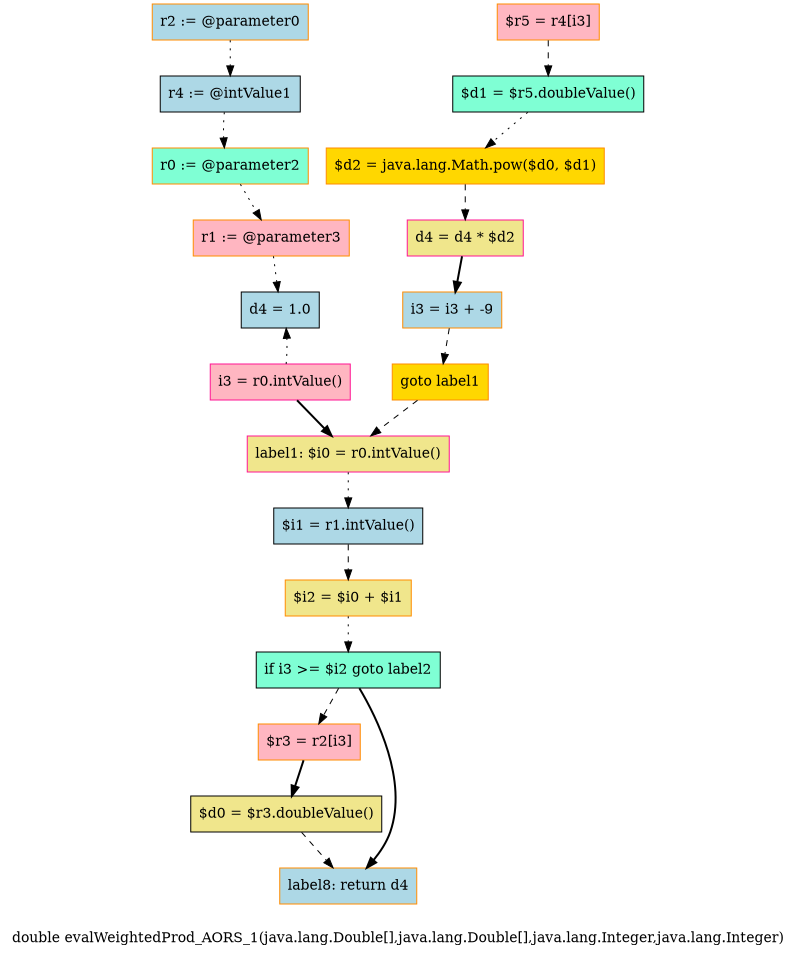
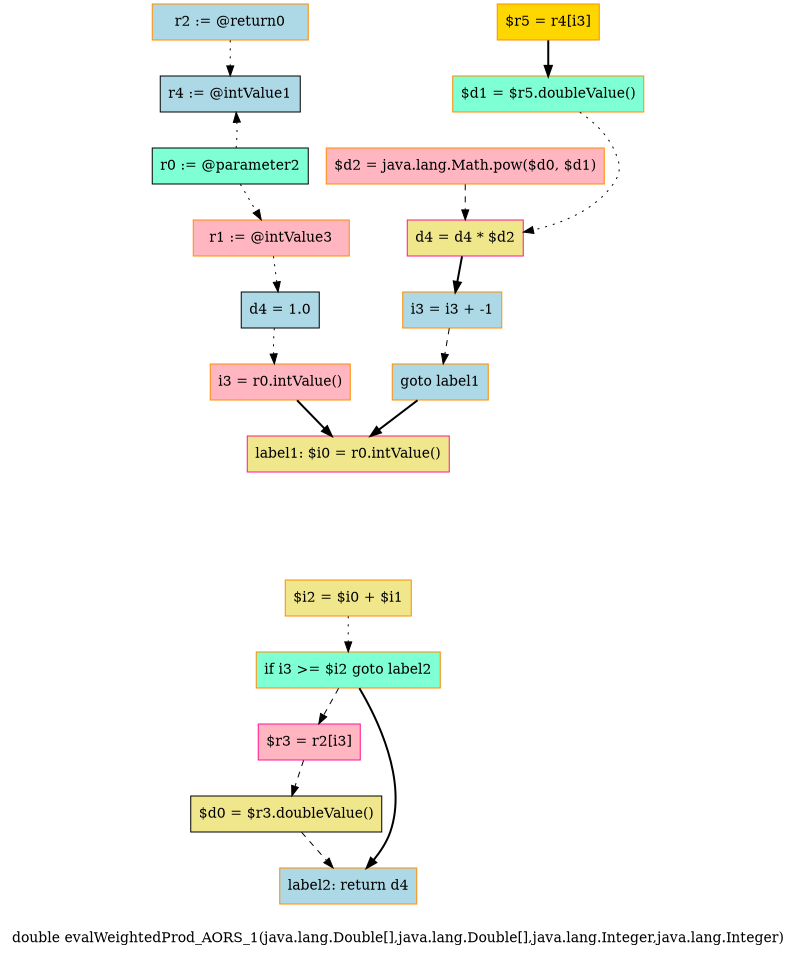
node "r2 := @parameter0": label "r2 := @parameter0" -> "r2 := @return0"
node "$r5 = r4[i3]": fillcolor lightpink -> gold
edge "$r5 = r4[i3]" -> "$d1 = $r5.doubleValue()": style dashed -> bold
node "$d1 = $r5.doubleValue()": color black -> darkorange
edge "r4 := @intValue1" -> "r0 := @parameter2": reversed
edge "$d1 = $r5.doubleValue()" -> "$d2 = java.lang.Math.pow($d0, $d1)": now "$d1 = $r5.doubleValue()" -> "d4 = d4 * $d2"
node "r0 := @parameter2": color darkorange -> black
node "$d2 = java.lang.Math.pow($d0, $d1)": fillcolor gold -> lightpink
node "r1 := @parameter3": label "r1 := @parameter3" -> "r1 := @intValue3"
node "i3 = i3 + -9": label "i3 = i3 + -9" -> "i3 = i3 + -1"
edge "i3 = r0.intValue()" -> "d4 = 1.0": reversed
node "i3 = r0.intValue()": color deeppink -> darkorange
node "goto label1": fillcolor gold -> lightblue
edge "goto label1" -> "label1: $i0 = r0.intValue()": style dashed -> bold
node "$i1 = r1.intValue()": removed
node "if i3 >= $i2 goto label2": color black -> darkorange
node "$r3 = r2[i3]": color darkorange -> deeppink
edge "$r3 = r2[i3]" -> "$d0 = $r3.doubleValue()": style bold -> dashed
node "label8: return d4": label "label8: return d4" -> "label2: return d4"
